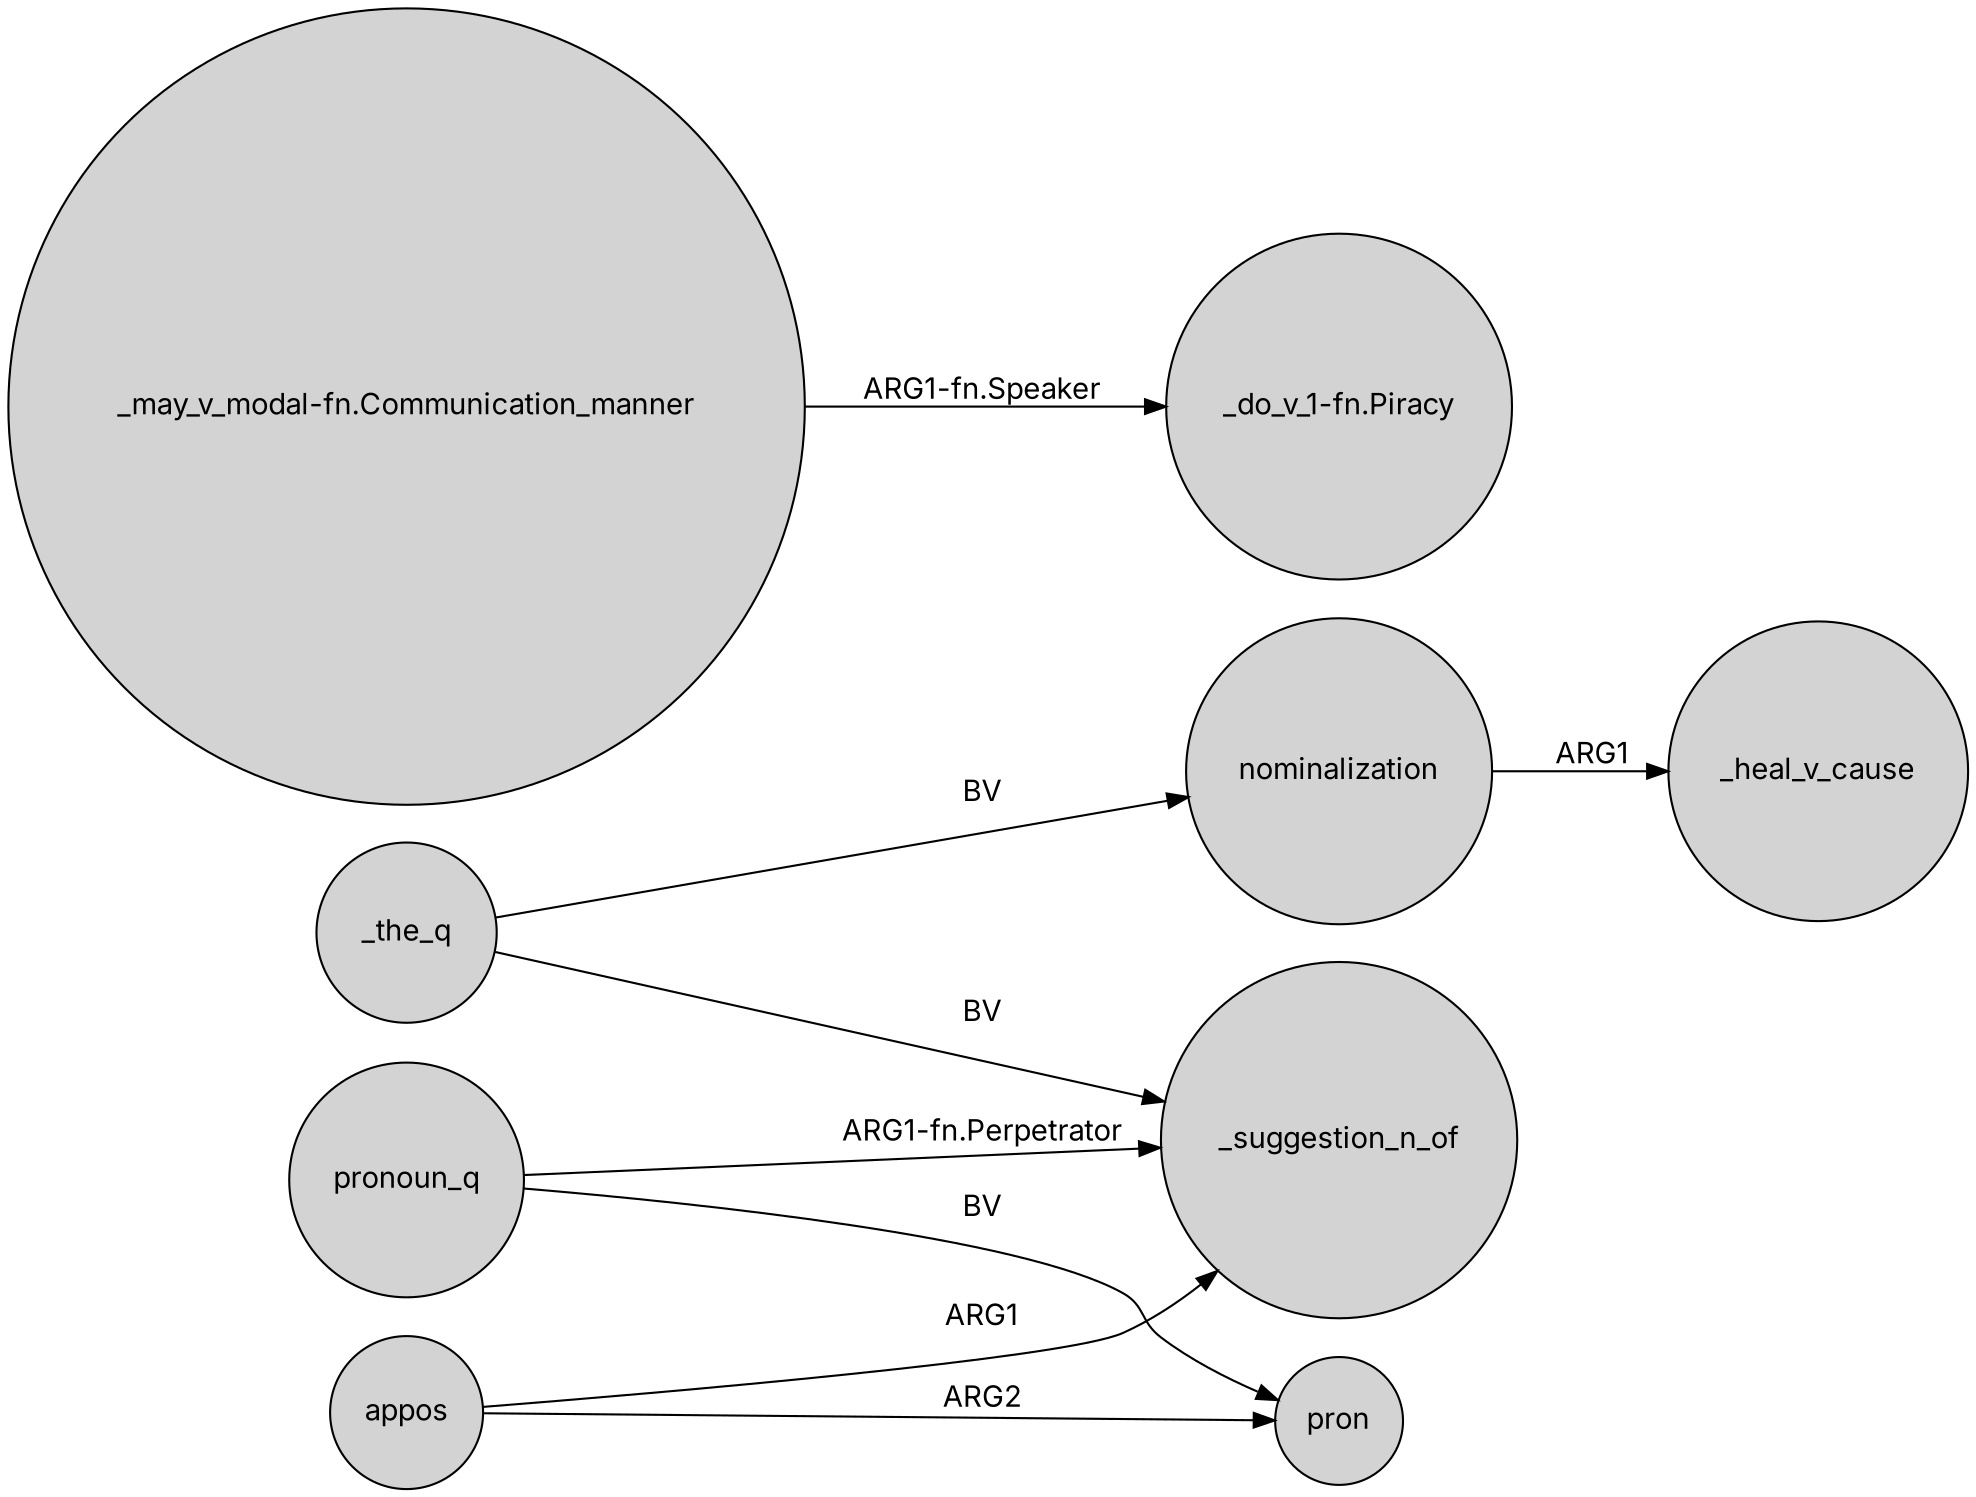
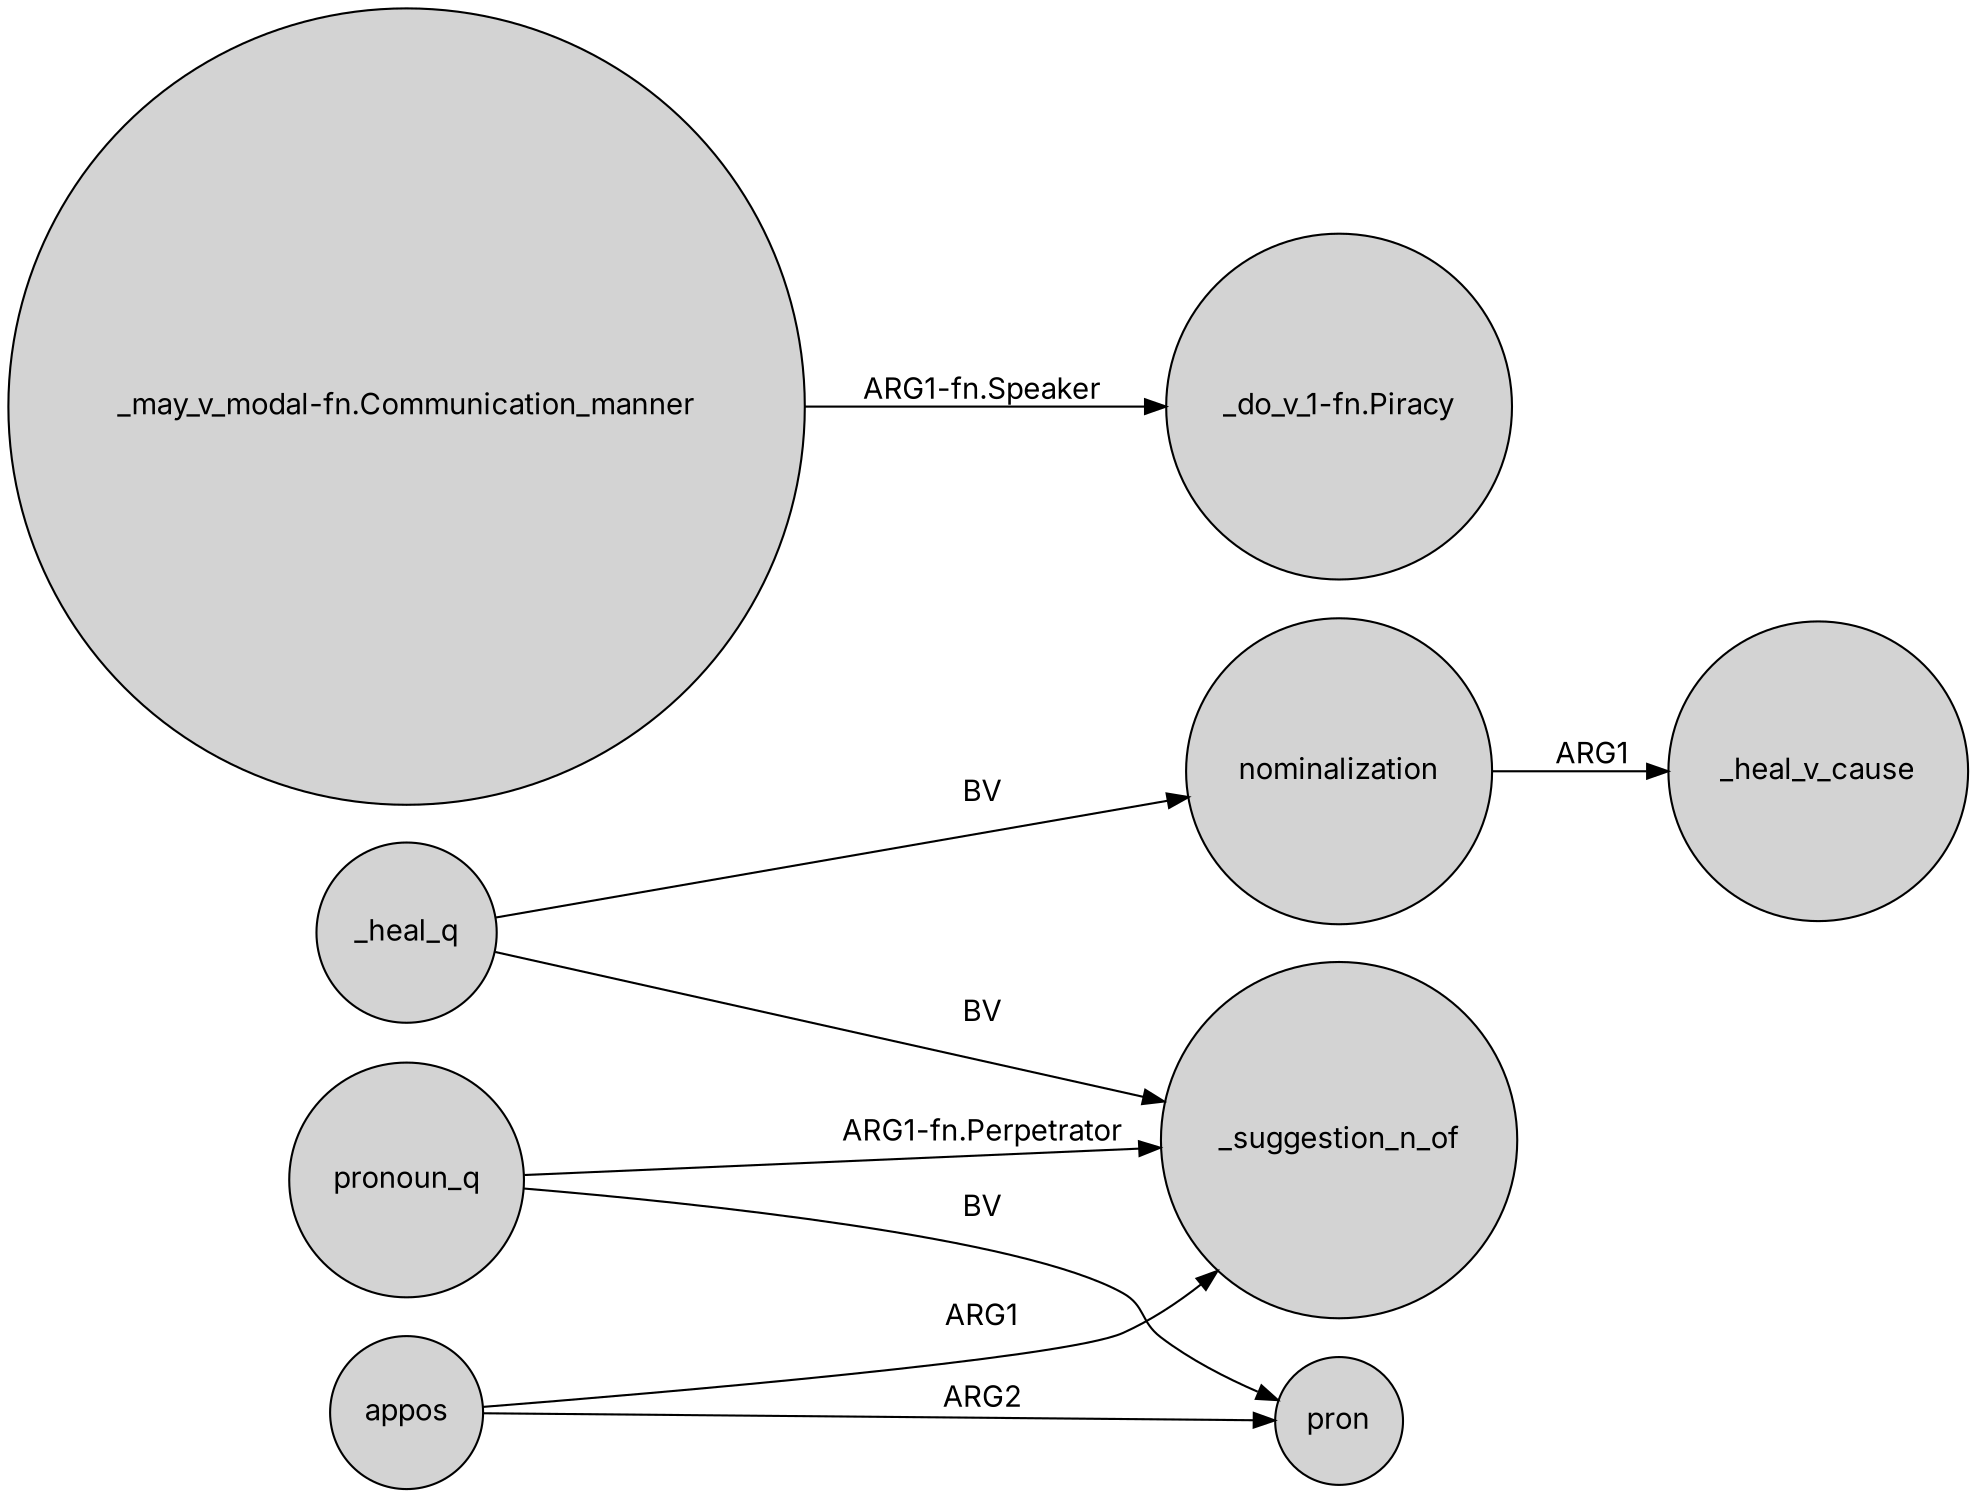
node "_the_q": label "_the_q" -> "_heal_q"
